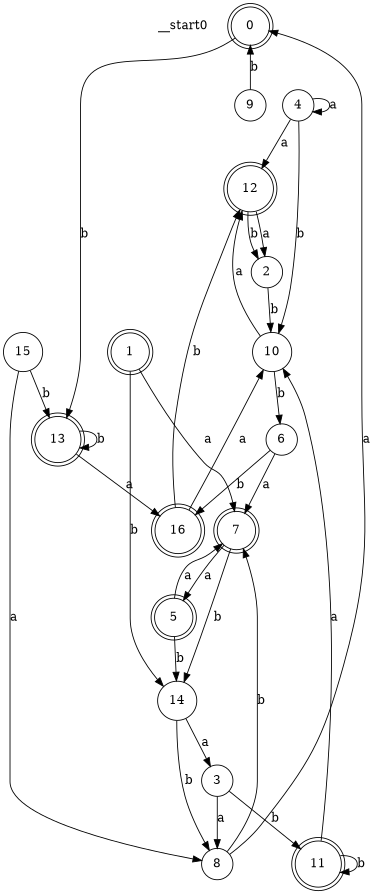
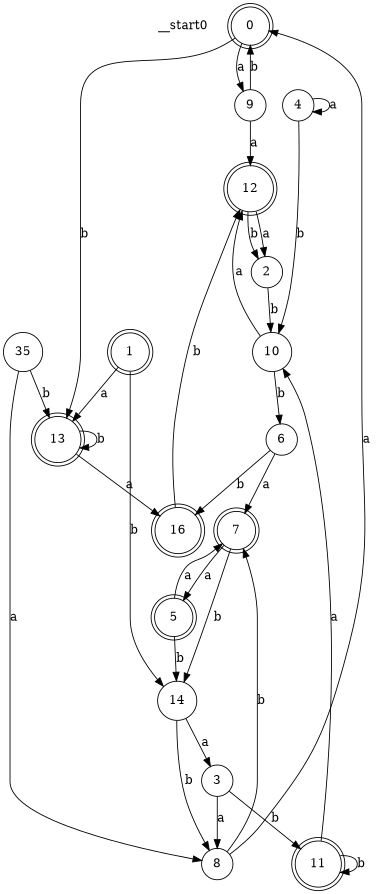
edge "0" -> "9": added, label "a"
edge "4" -> "12": now "9" -> "12"
node "15": label "15" -> "35"
edge "1" -> "7": now "1" -> "13"
edge "16" -> "10": removed, label "a"
